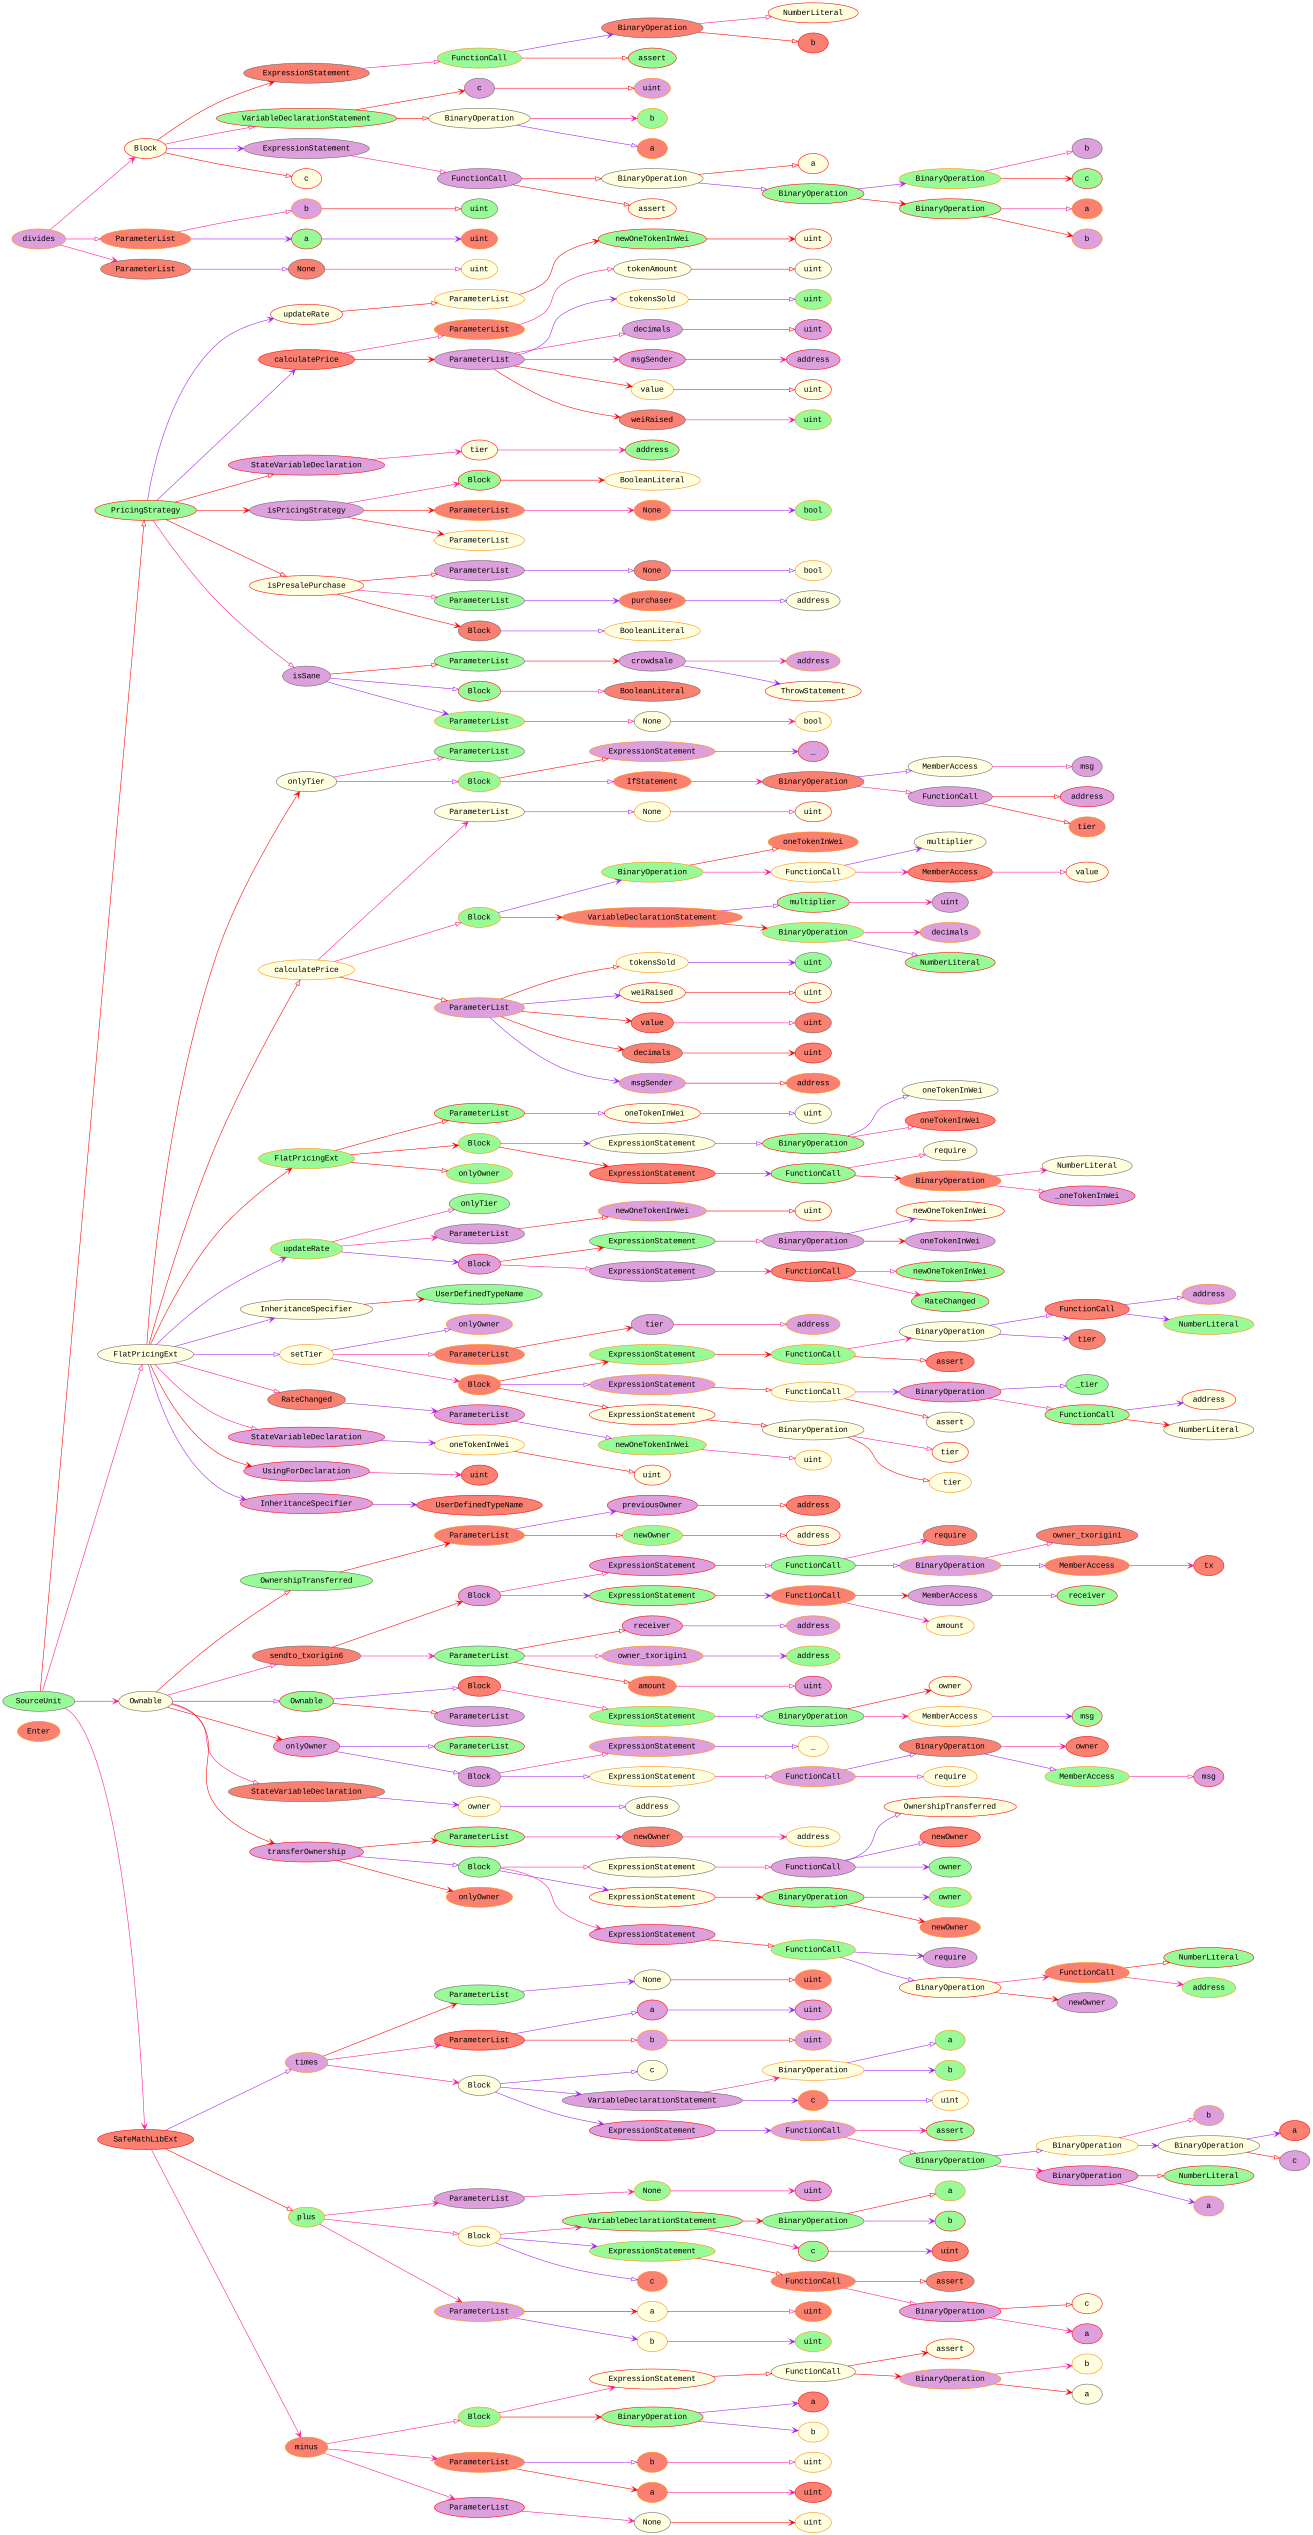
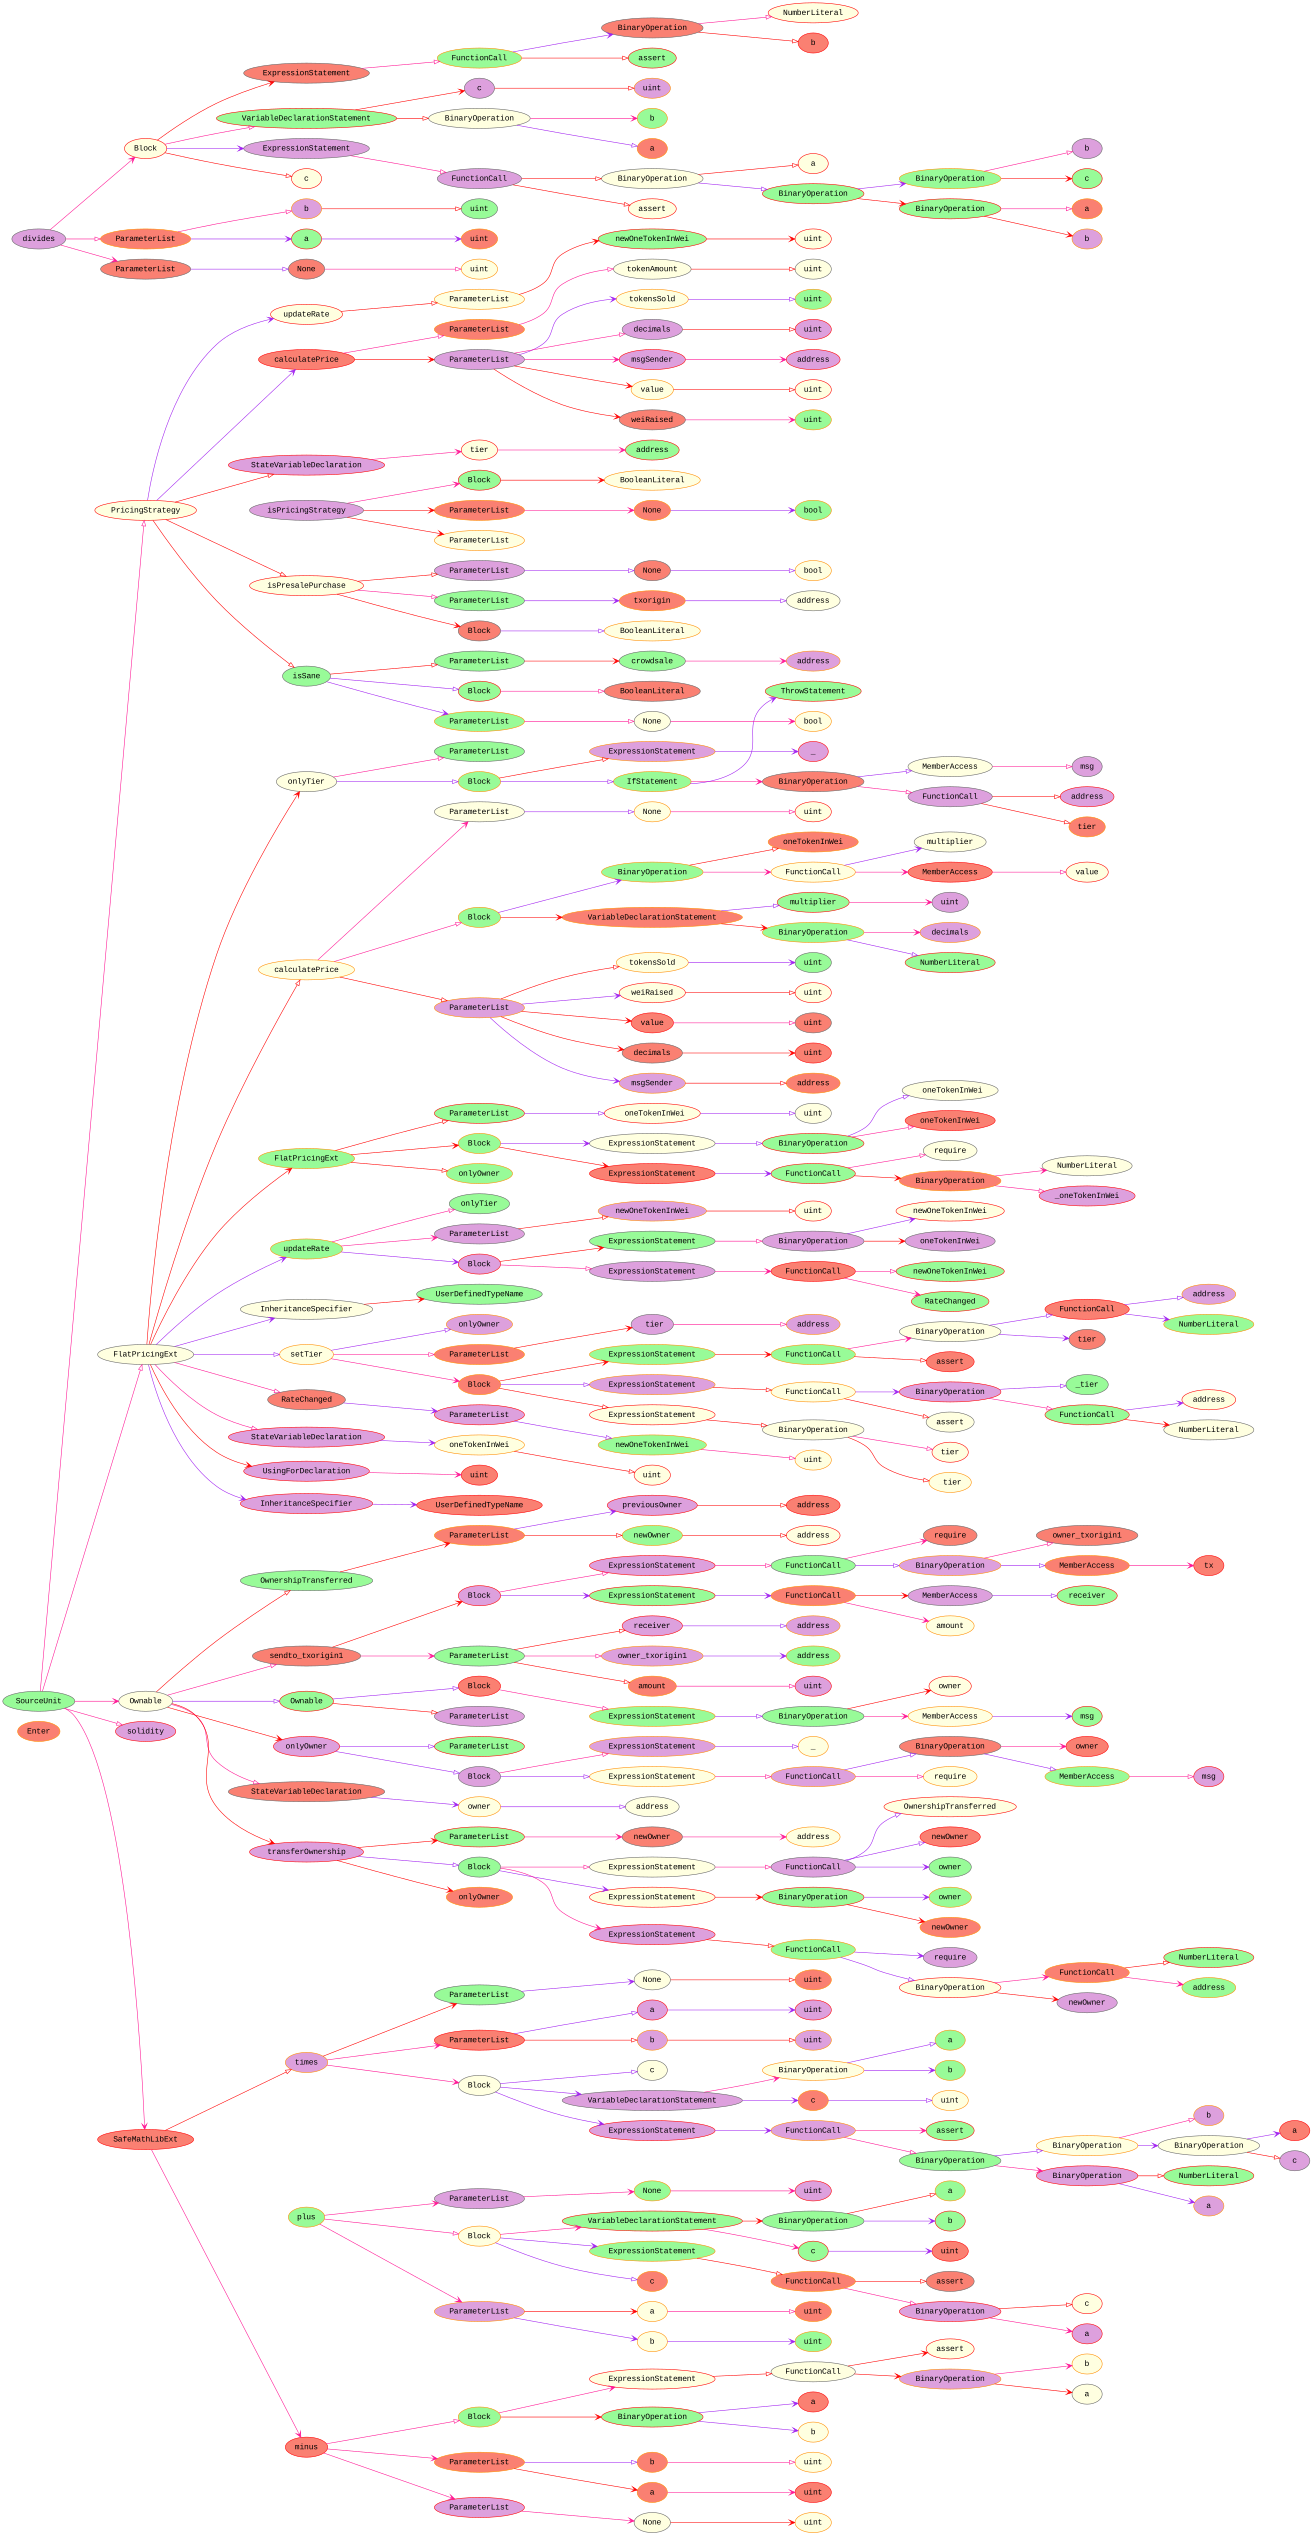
node "divides": color darkorange -> gray40
node "PricingStrategy": fillcolor palegreen -> lightyellow
edge "PricingStrategy" -> "isPricingStrategy": removed
edge "PricingStrategy" -> "isSane": color deeppink -> red
node "purchaser": label "purchaser" -> "txorigin"
node "crowdsale": fillcolor plum -> palegreen
edge "crowdsale" -> "ThrowStatement": now "IfStatement" -> "ThrowStatement"
node "isSane": fillcolor plum -> palegreen
node "ThrowStatement": fillcolor lightyellow -> palegreen
node "IfStatement": fillcolor salmon -> palegreen
edge "SourceUnit" -> "PricingStrategy": color red -> deeppink
node "sendto_txorigin6": label "sendto_txorigin6" -> "sendto_txorigin1"
node "solidity": added
edge "SafeMathLibExt" -> "times": color purple -> red
edge "SafeMathLibExt" -> "plus": removed
node "minus": color darkorange -> red
